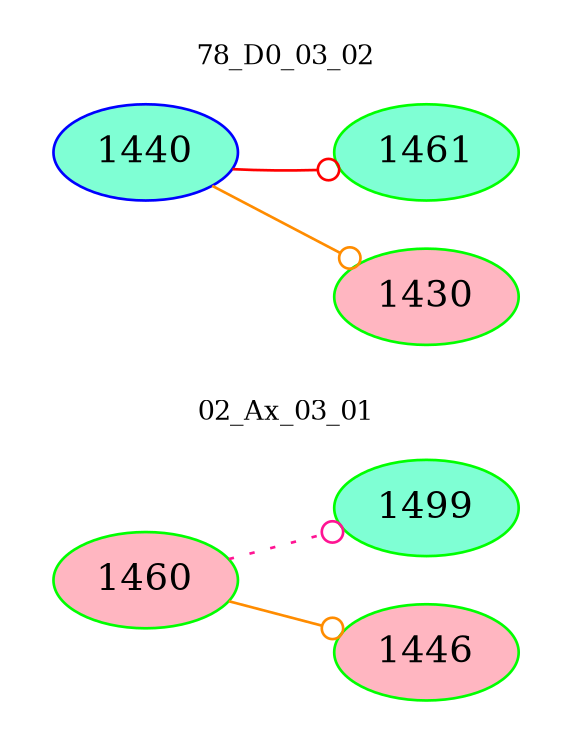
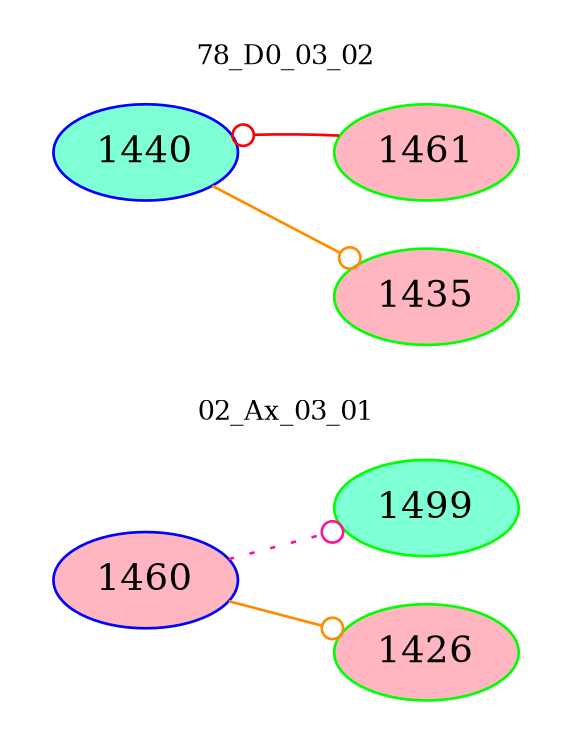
node "1461": fillcolor aquamarine -> lightpink
edge "1440" -> "1461": reversed
node "1430": label "1430" -> "1435"
node "1460": color green -> blue
node "1446": label "1446" -> "1426"
